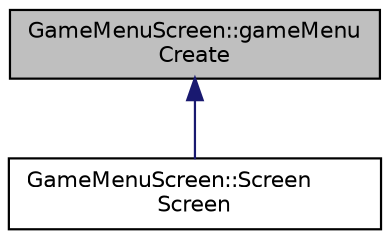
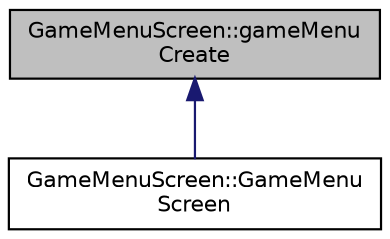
node "GameMenuScreen::Screen Screen": label "GameMenuScreen::Screen Screen" -> "GameMenuScreen::GameMenu Screen"
